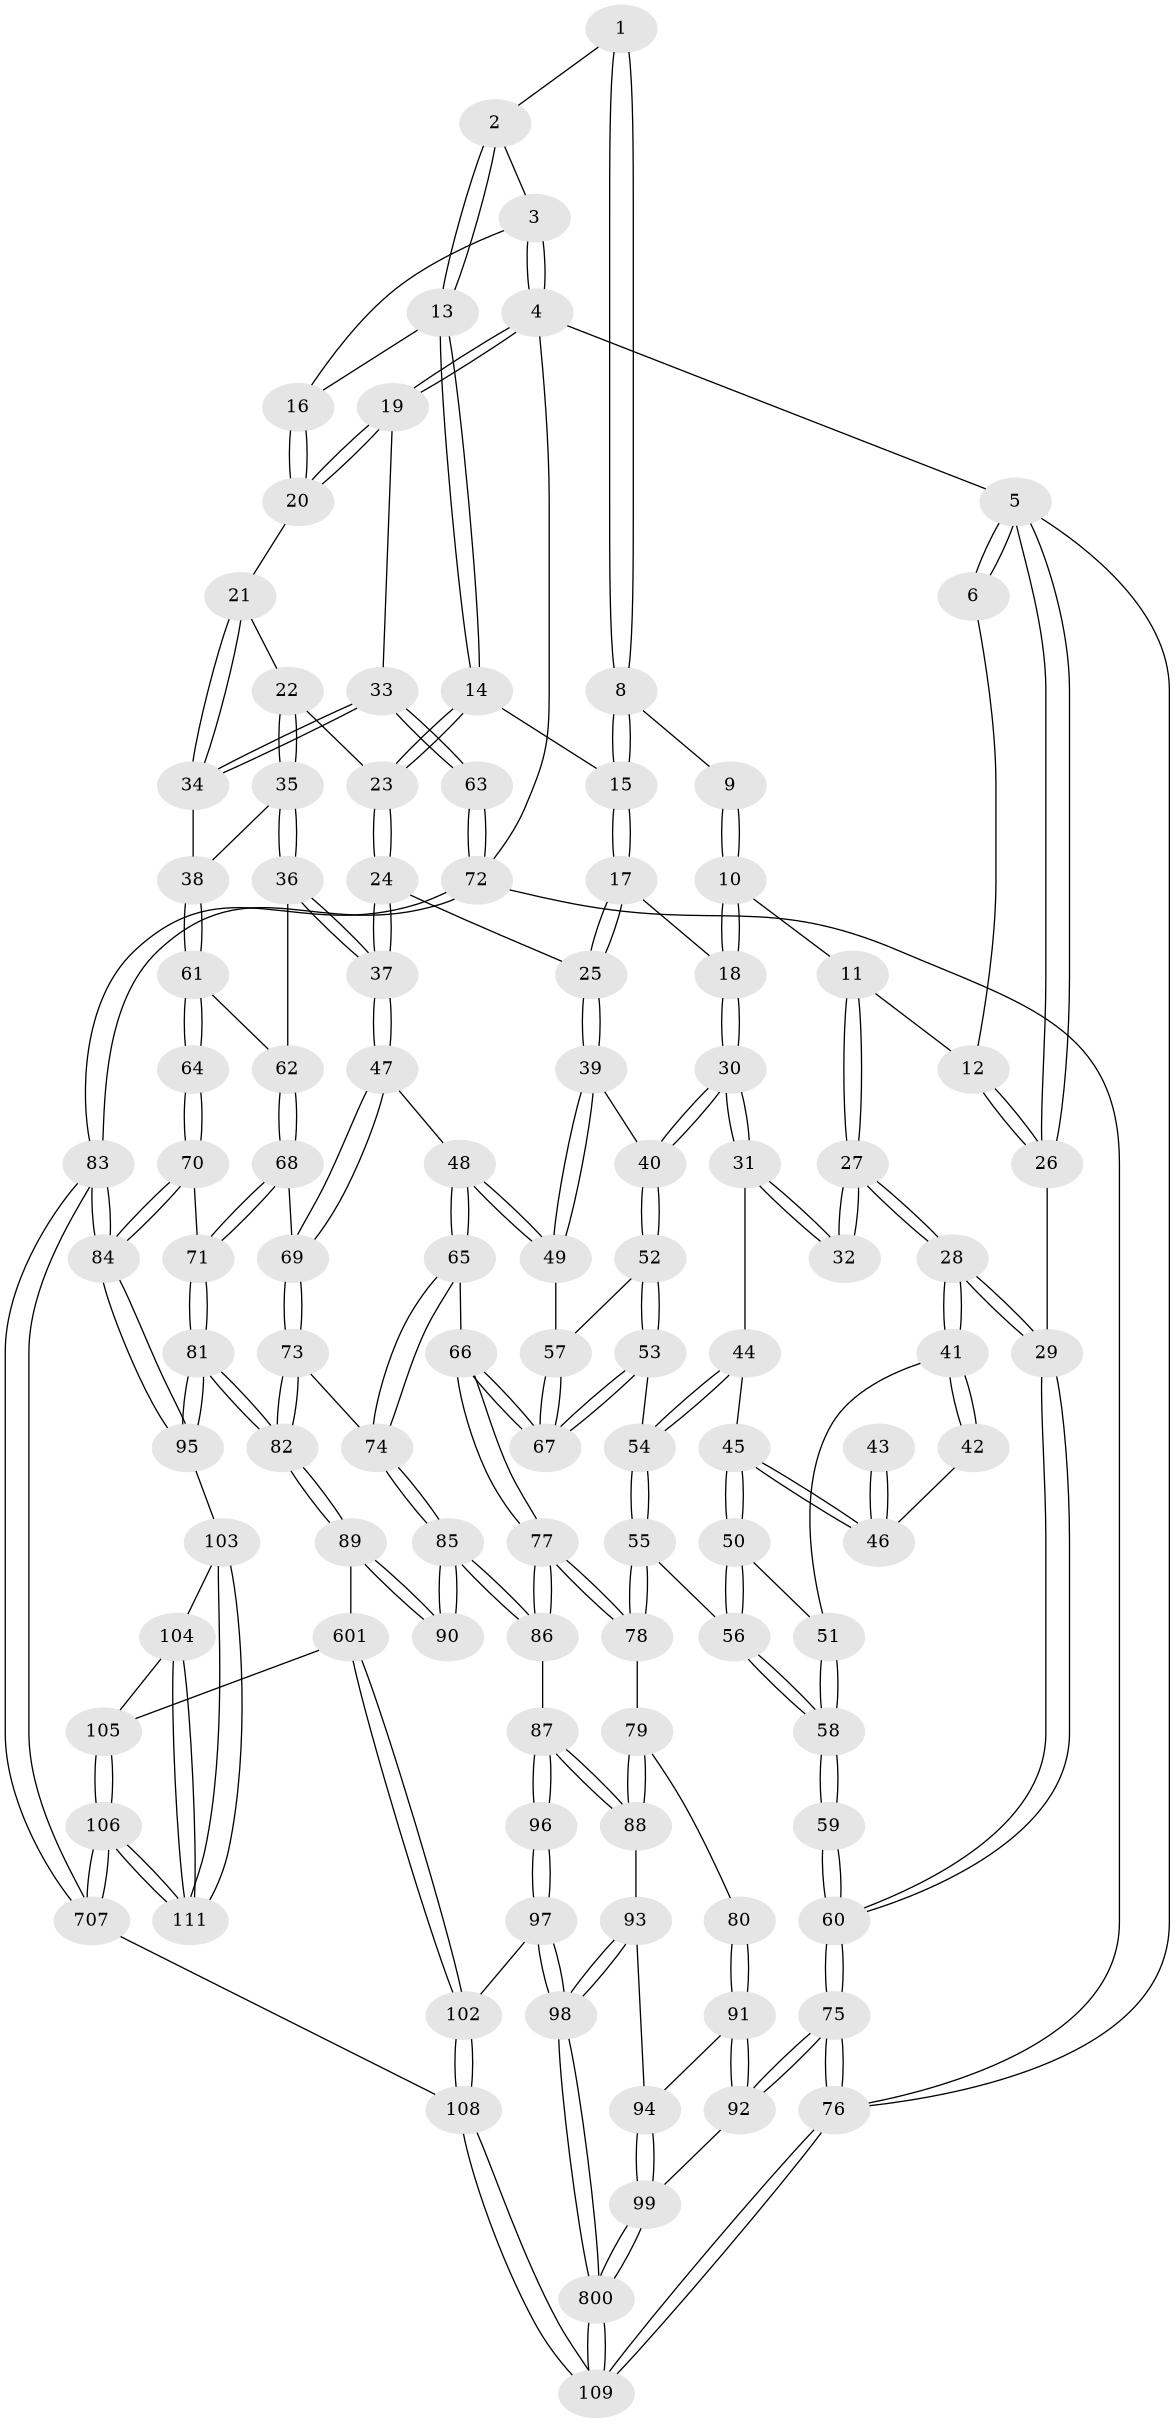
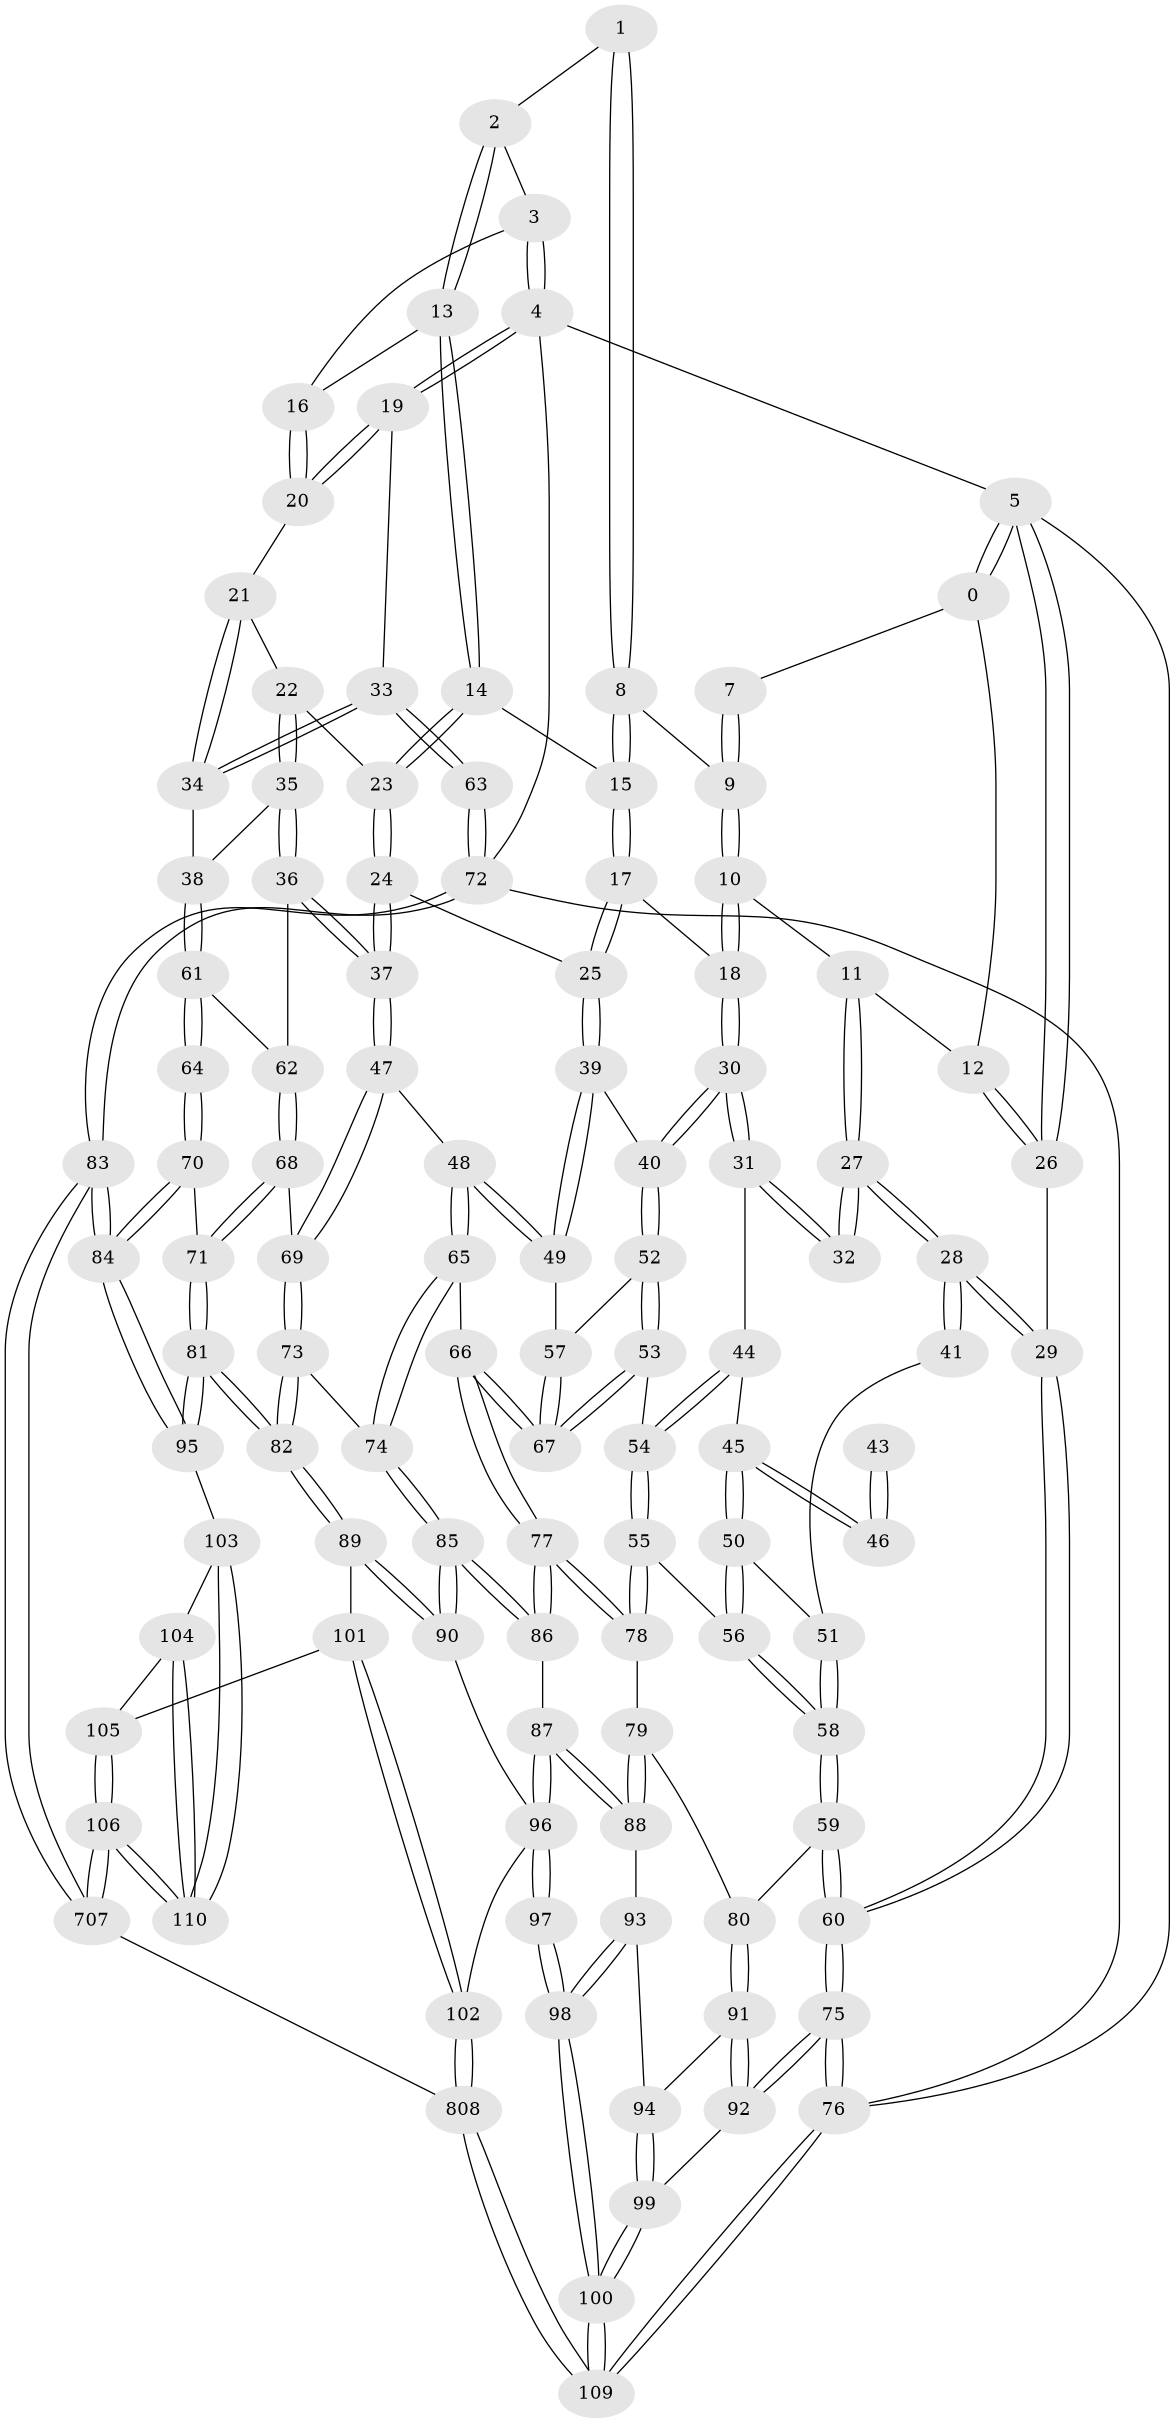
node "6": label "6" -> "0"
node "7": added
node "42": removed
node "601": label "601" -> "101"
edge "90" -- "96": added
edge "59" -- "80": added
node "111": label "111" -> "110"
edge "97" -- "102": now "96" -- "102"
node "108": label "108" -> "808"
node "800": label "800" -> "100"
